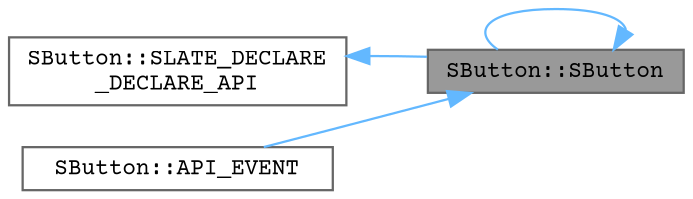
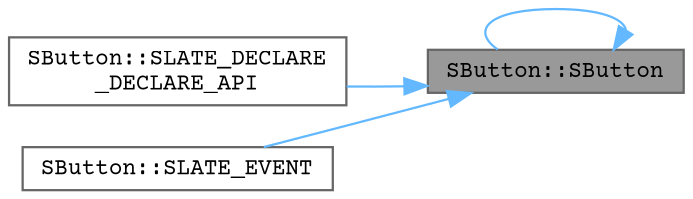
edge "SButton::SButton" -> "SButton::SLATE_DECLARE _DECLARE_API": reversed
node "SButton::API_EVENT": label "SButton::API_EVENT" -> "SButton::SLATE_EVENT"
